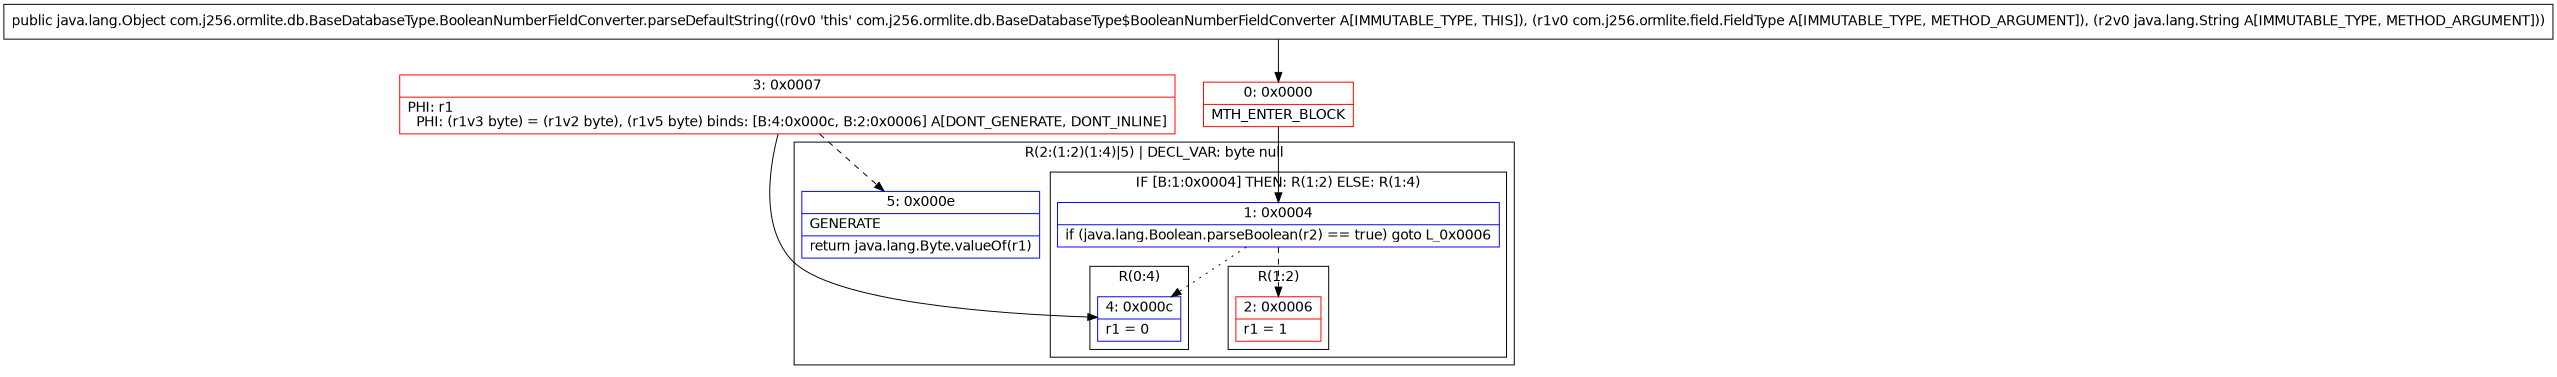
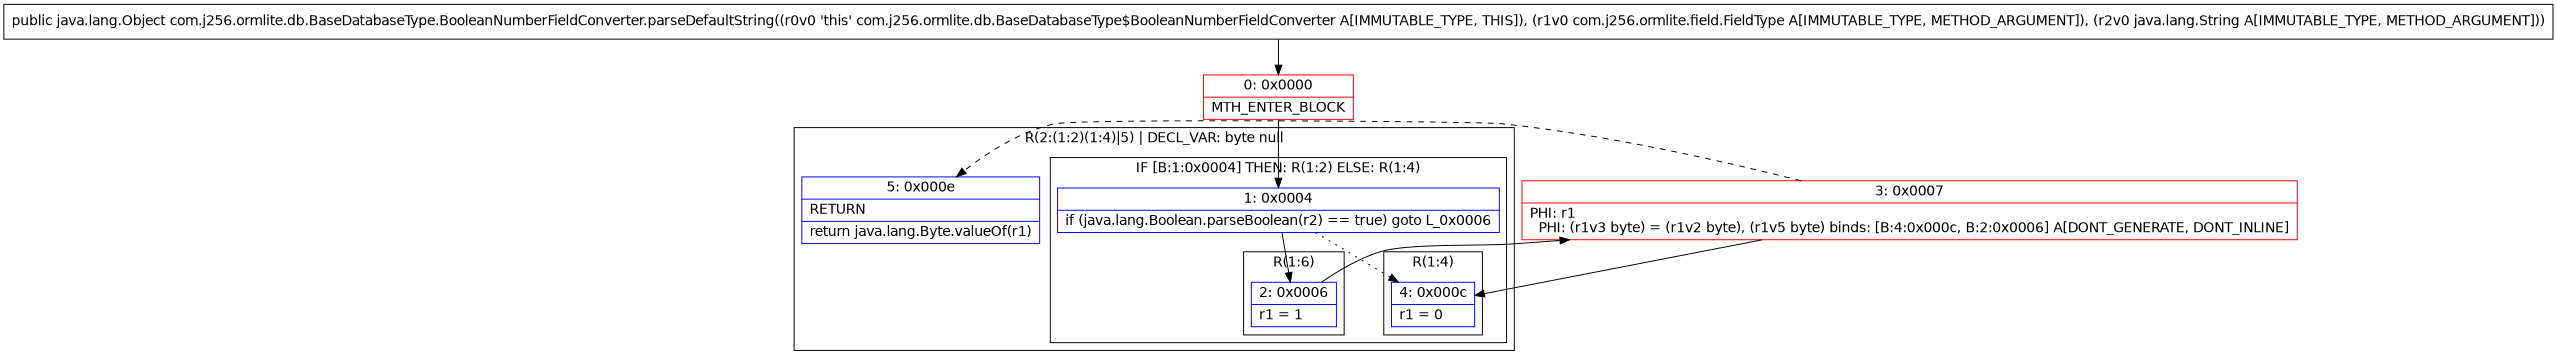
node "5: 0x000e": text "GENERATE" -> "RETURN"
edge "2: 0x0006" -> "3: 0x0007": added
edge "1: 0x0004" -> "2: 0x0006": style dashed -> solid
cluster "R(0:4)": label "R(0:4)" -> "R(1:4)"
cluster "R(1:2)": label "R(1:2)" -> "R(1:6)"
node "2: 0x0006": color red -> blue
